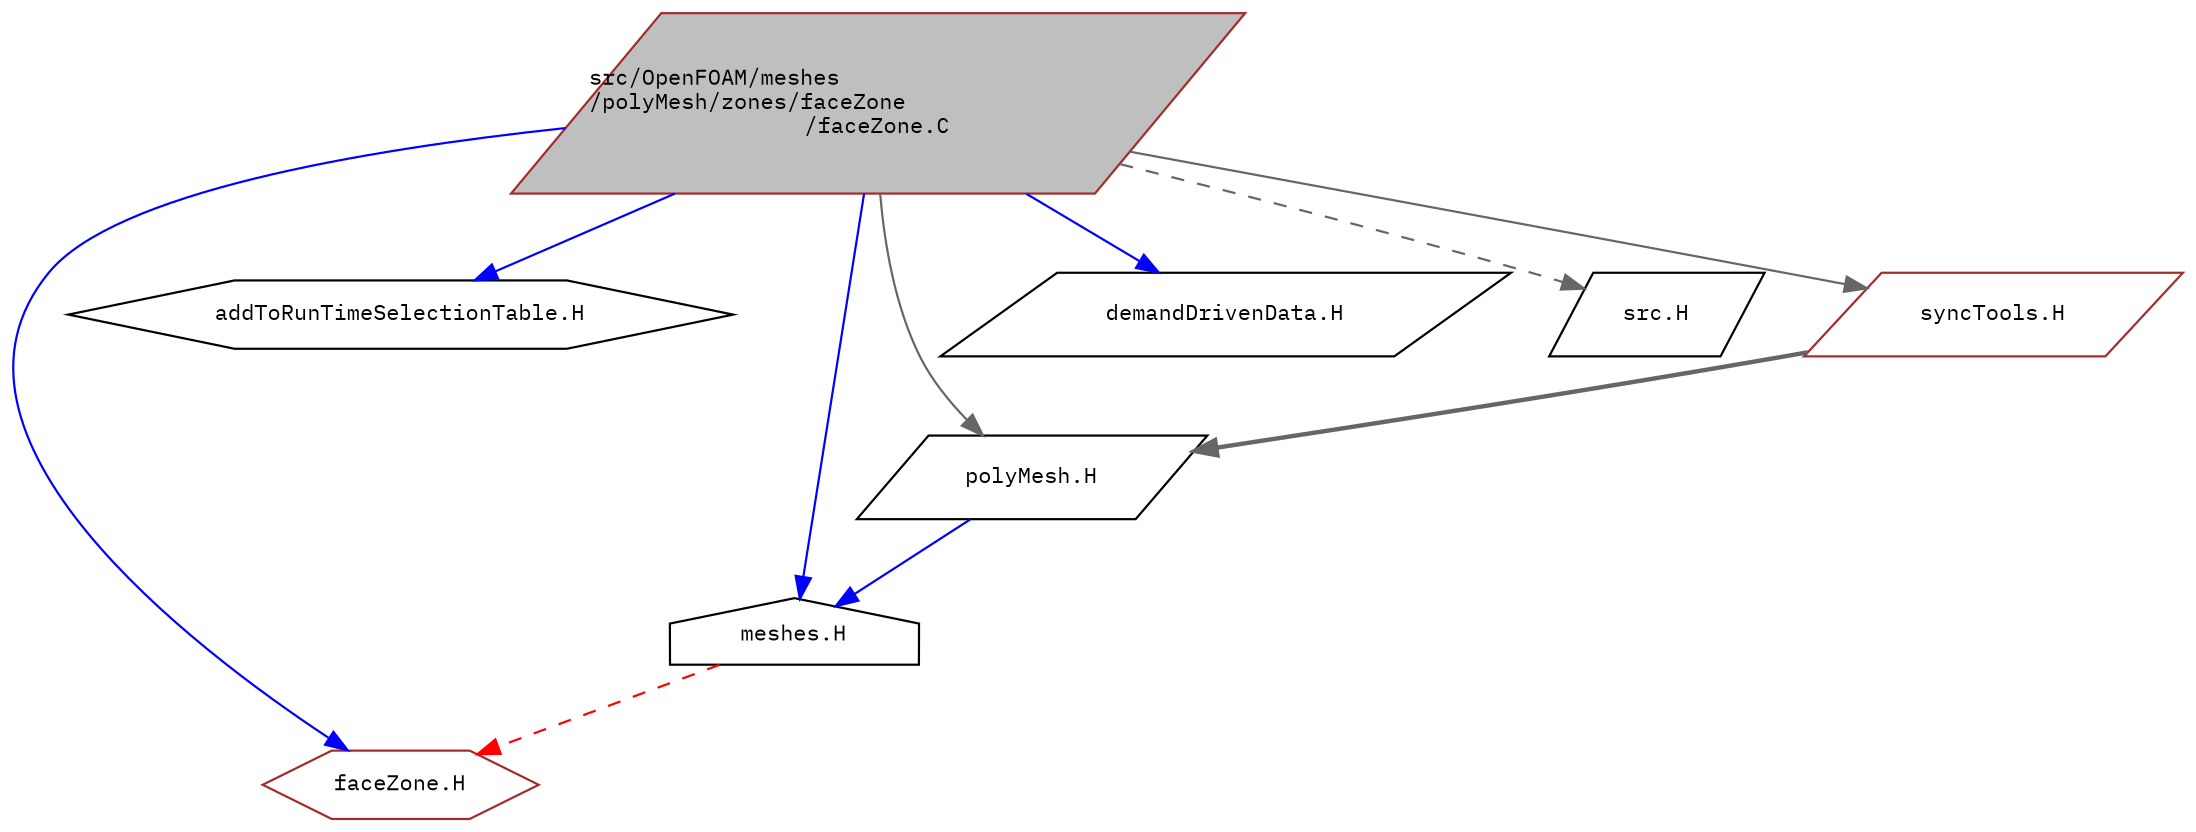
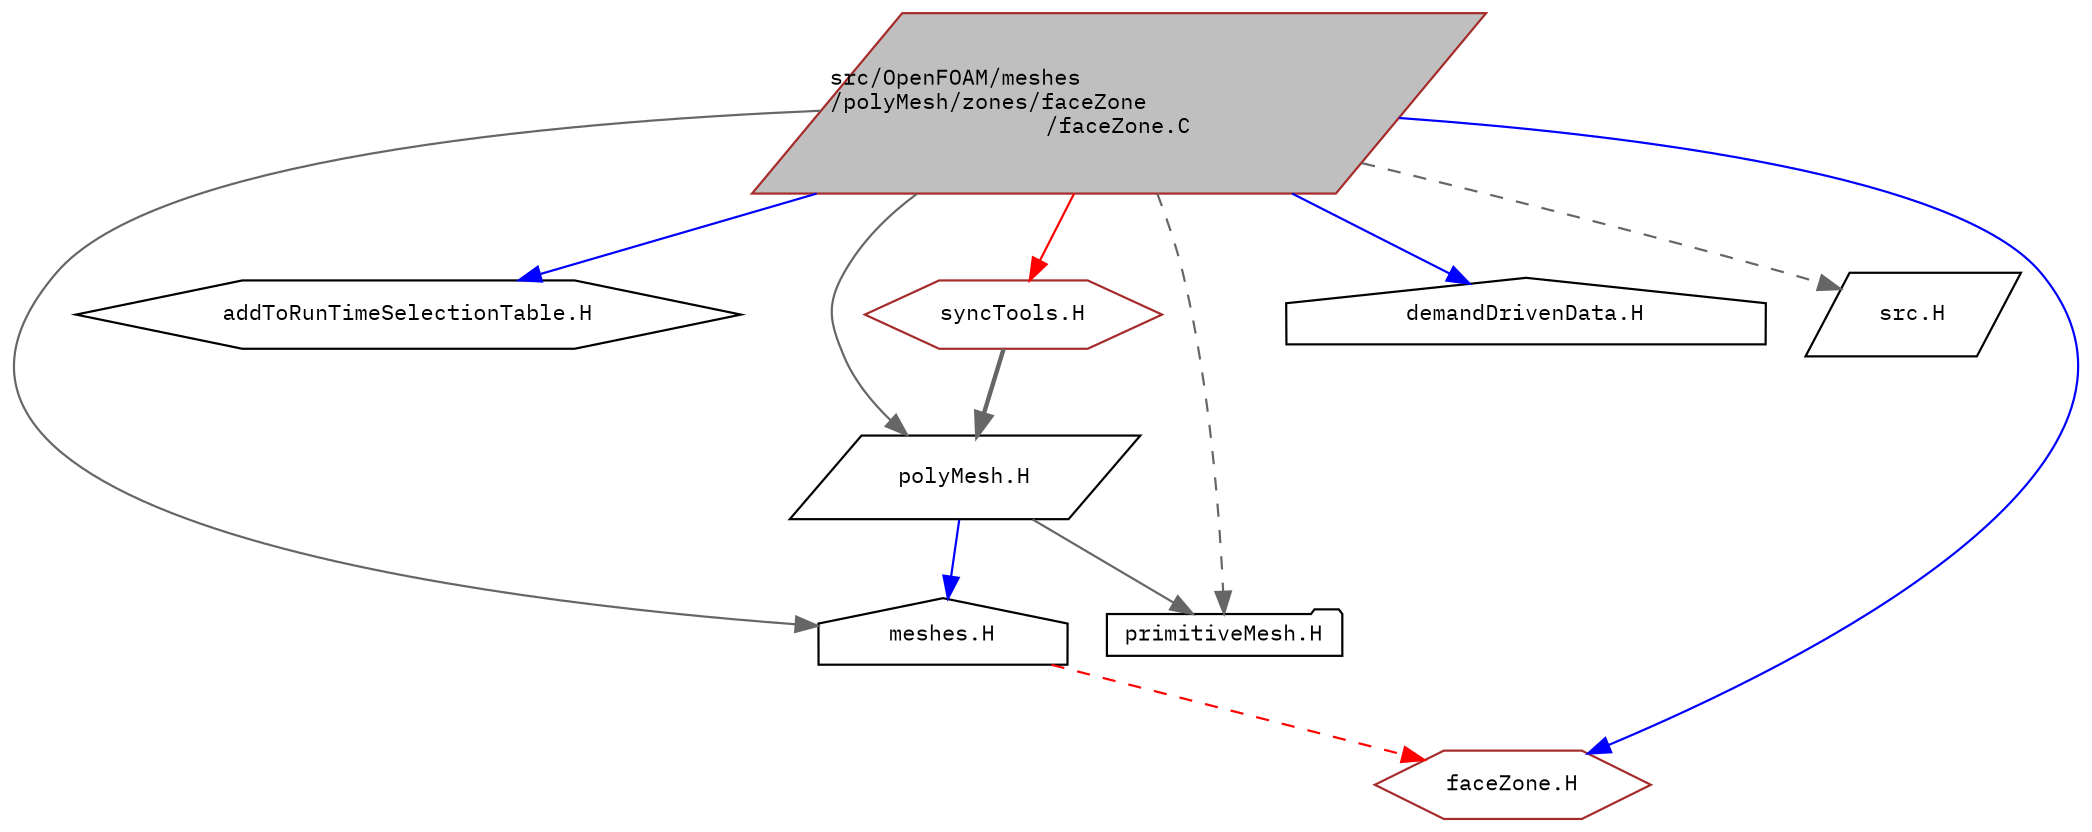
edge "src/OpenFOAM/meshes /polyMesh/zones/faceZone /faceZone.C" -> "syncTools.H": color gray40 -> red
node "demandDrivenData.H": shape parallelogram -> house
node "syncTools.H": shape parallelogram -> hexagon
edge "src/OpenFOAM/meshes /polyMesh/zones/faceZone /faceZone.C" -> "meshes.H": color blue -> gray40
node "primitiveMesh.H": added
